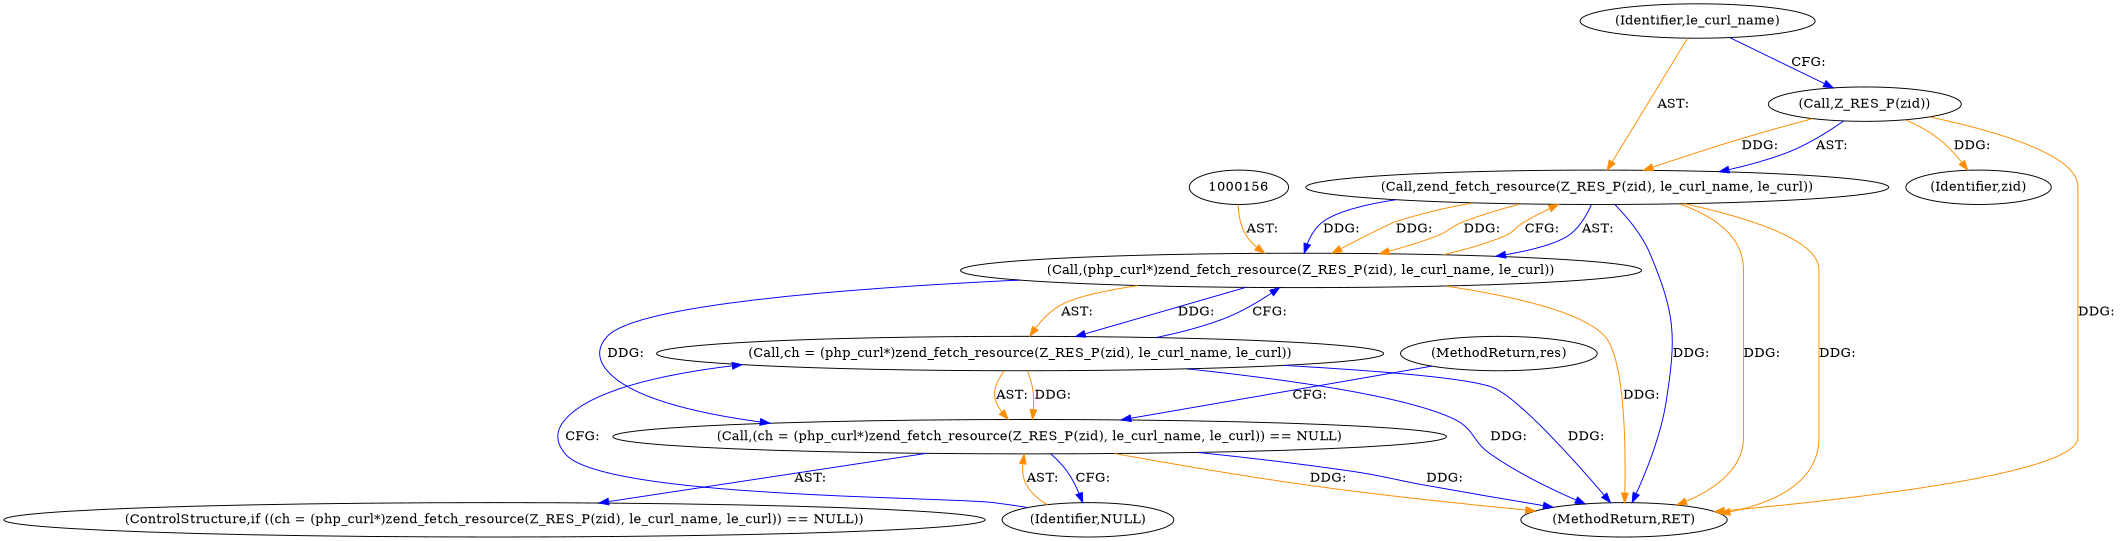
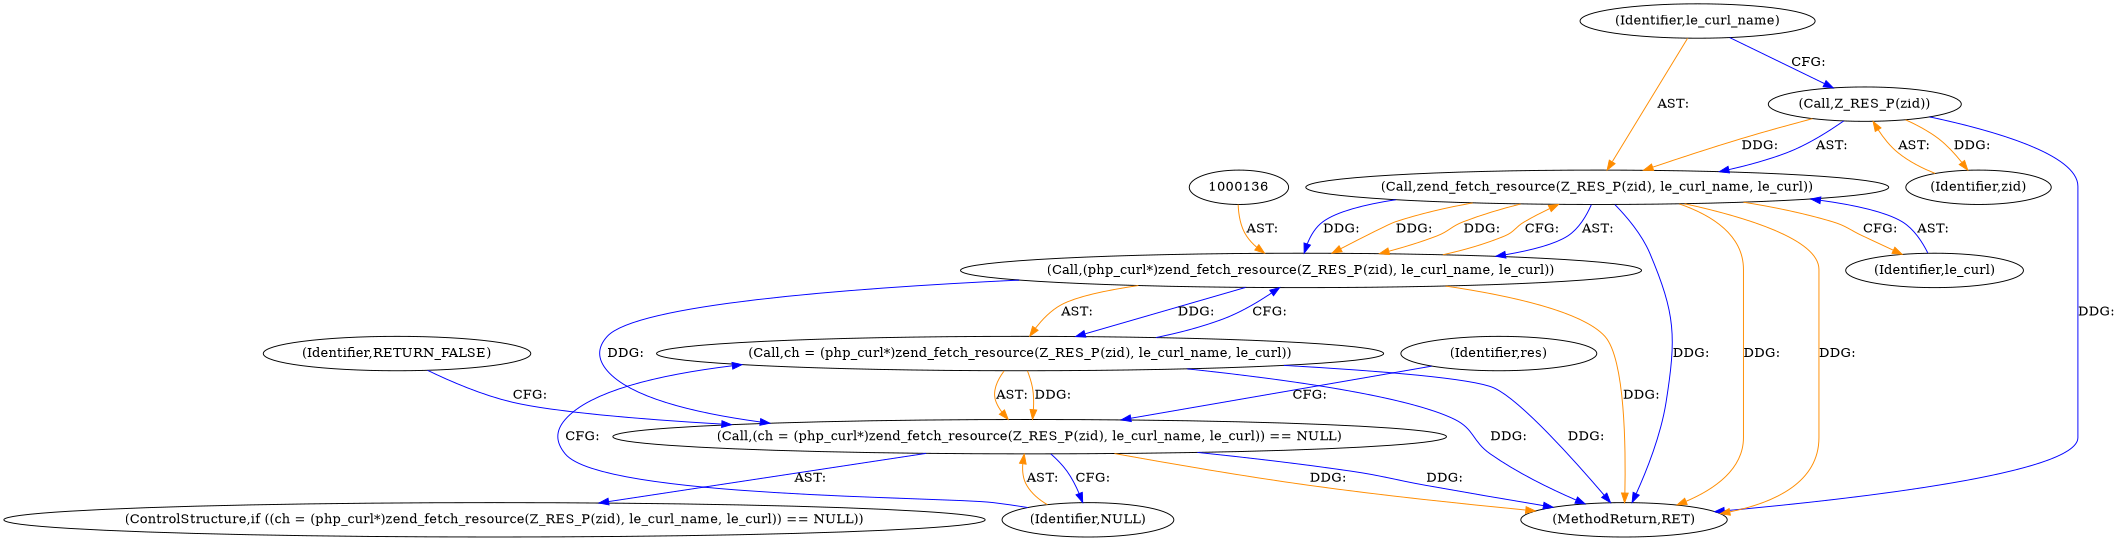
edge "(Identifier,zid)" -> "(Call,Z_RES_P(zid))": added, label "AST:"
node "1000156": label "1000156" -> "1000136"
node "(Identifier,le_curl)": added
node "(Identifier,RETURN_FALSE)": added
node "(MethodReturn,res)": label "(MethodReturn,res)" -> "(Identifier,res)"
edge "(Call,Z_RES_P(zid))" -> "(MethodReturn,RET)": color darkorange -> blue
